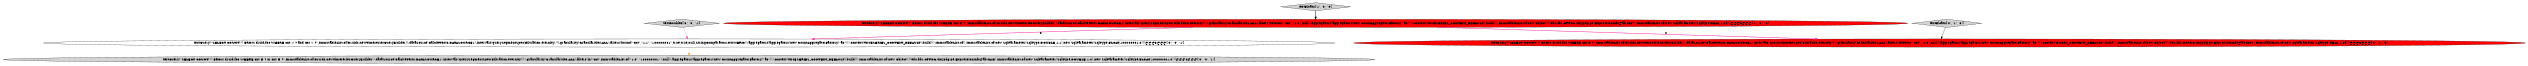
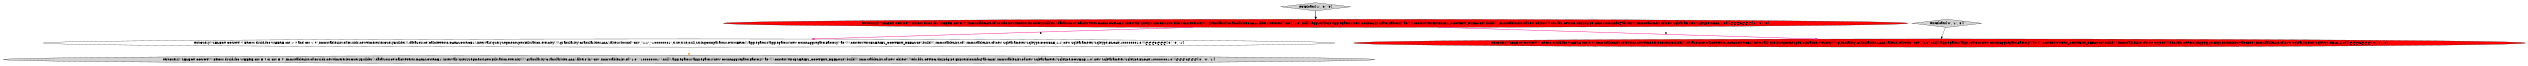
node "testDoubles['0', '0', '1']": removed
